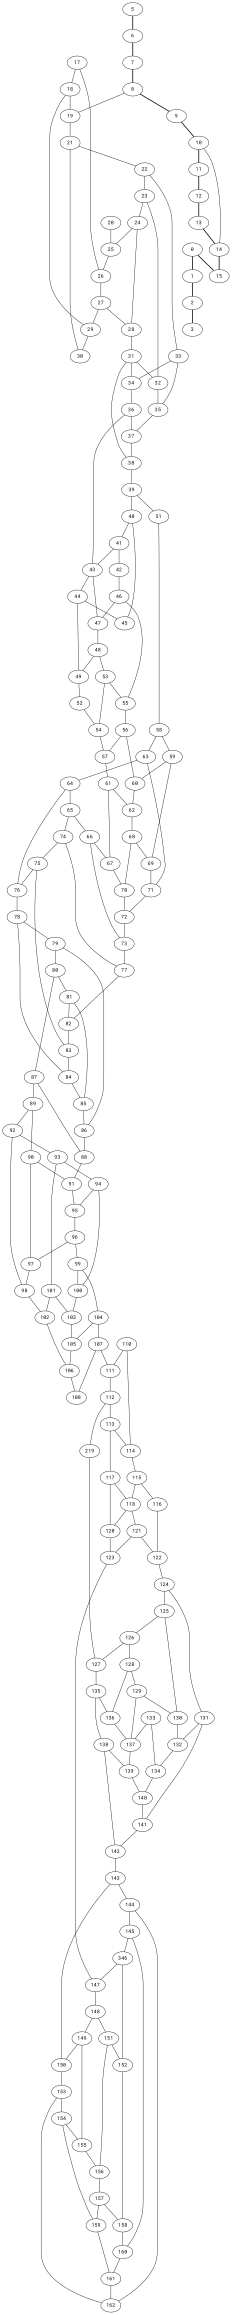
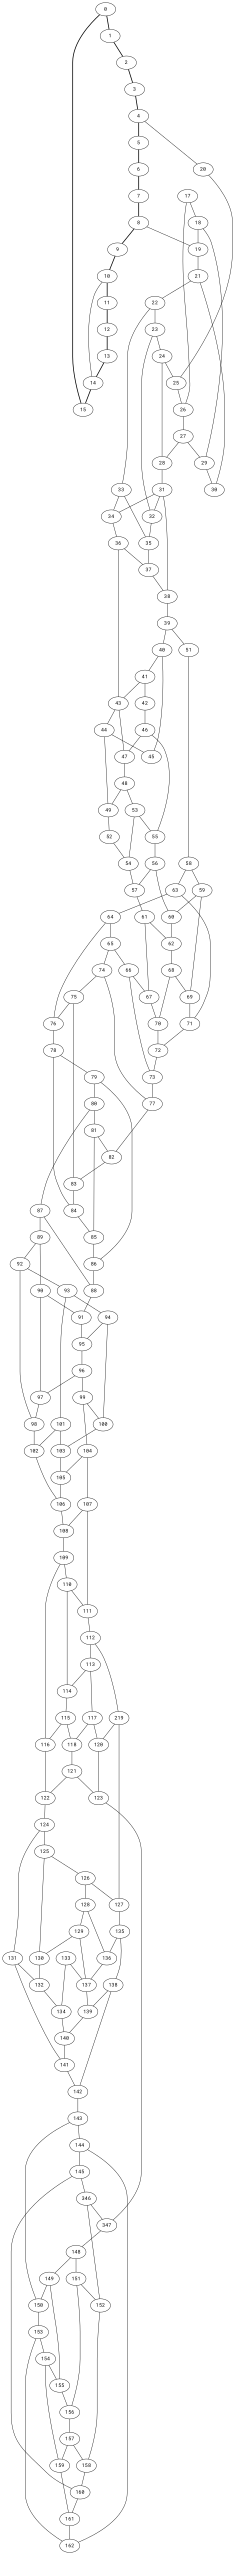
node "4": added
edge "118" -- "120": now "219" -- "120"
node "109": added
node "147": label "147" -> "347"
